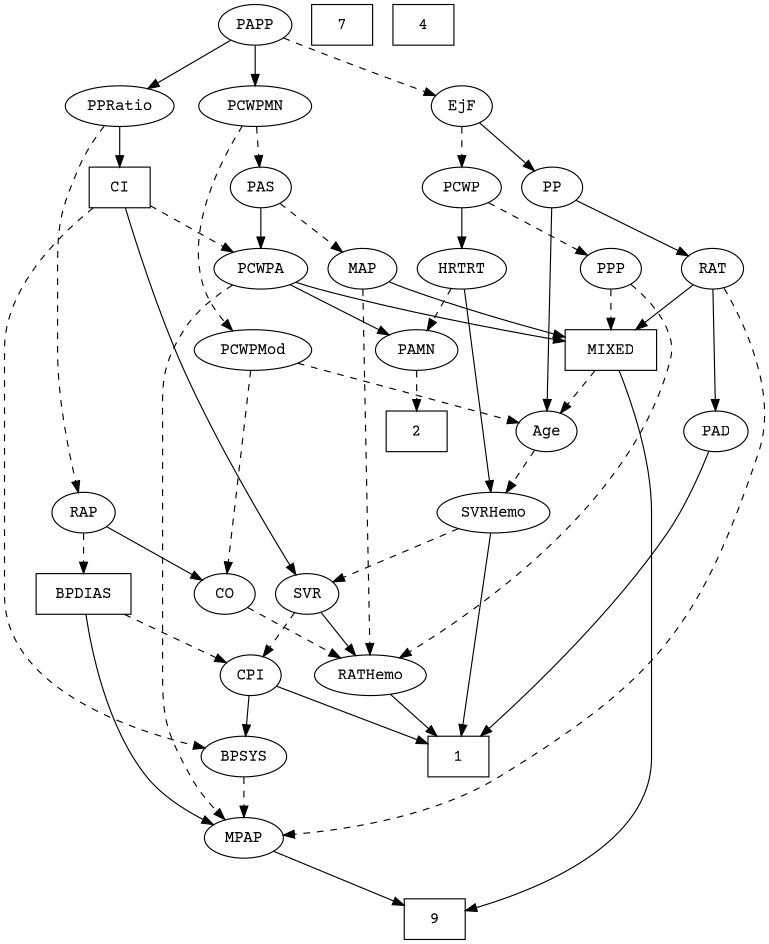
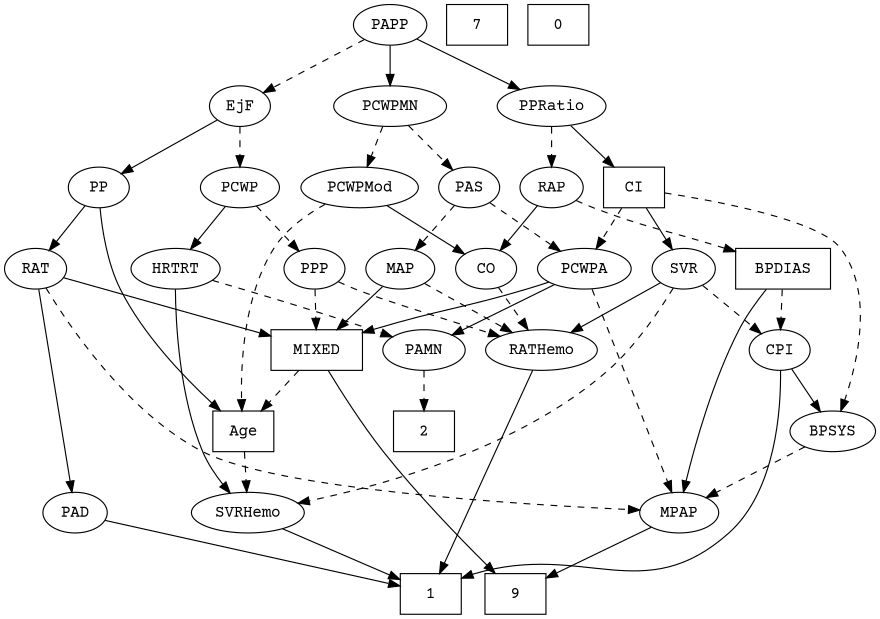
node "4": label "4" -> "0"
edge "PAS" -> "PCWPA": style solid -> dashed
node "Age": shape ellipse -> box
edge "PCWPMod" -> "CO": style dashed -> solid
edge "SVRHemo" -> "SVR": reversed
